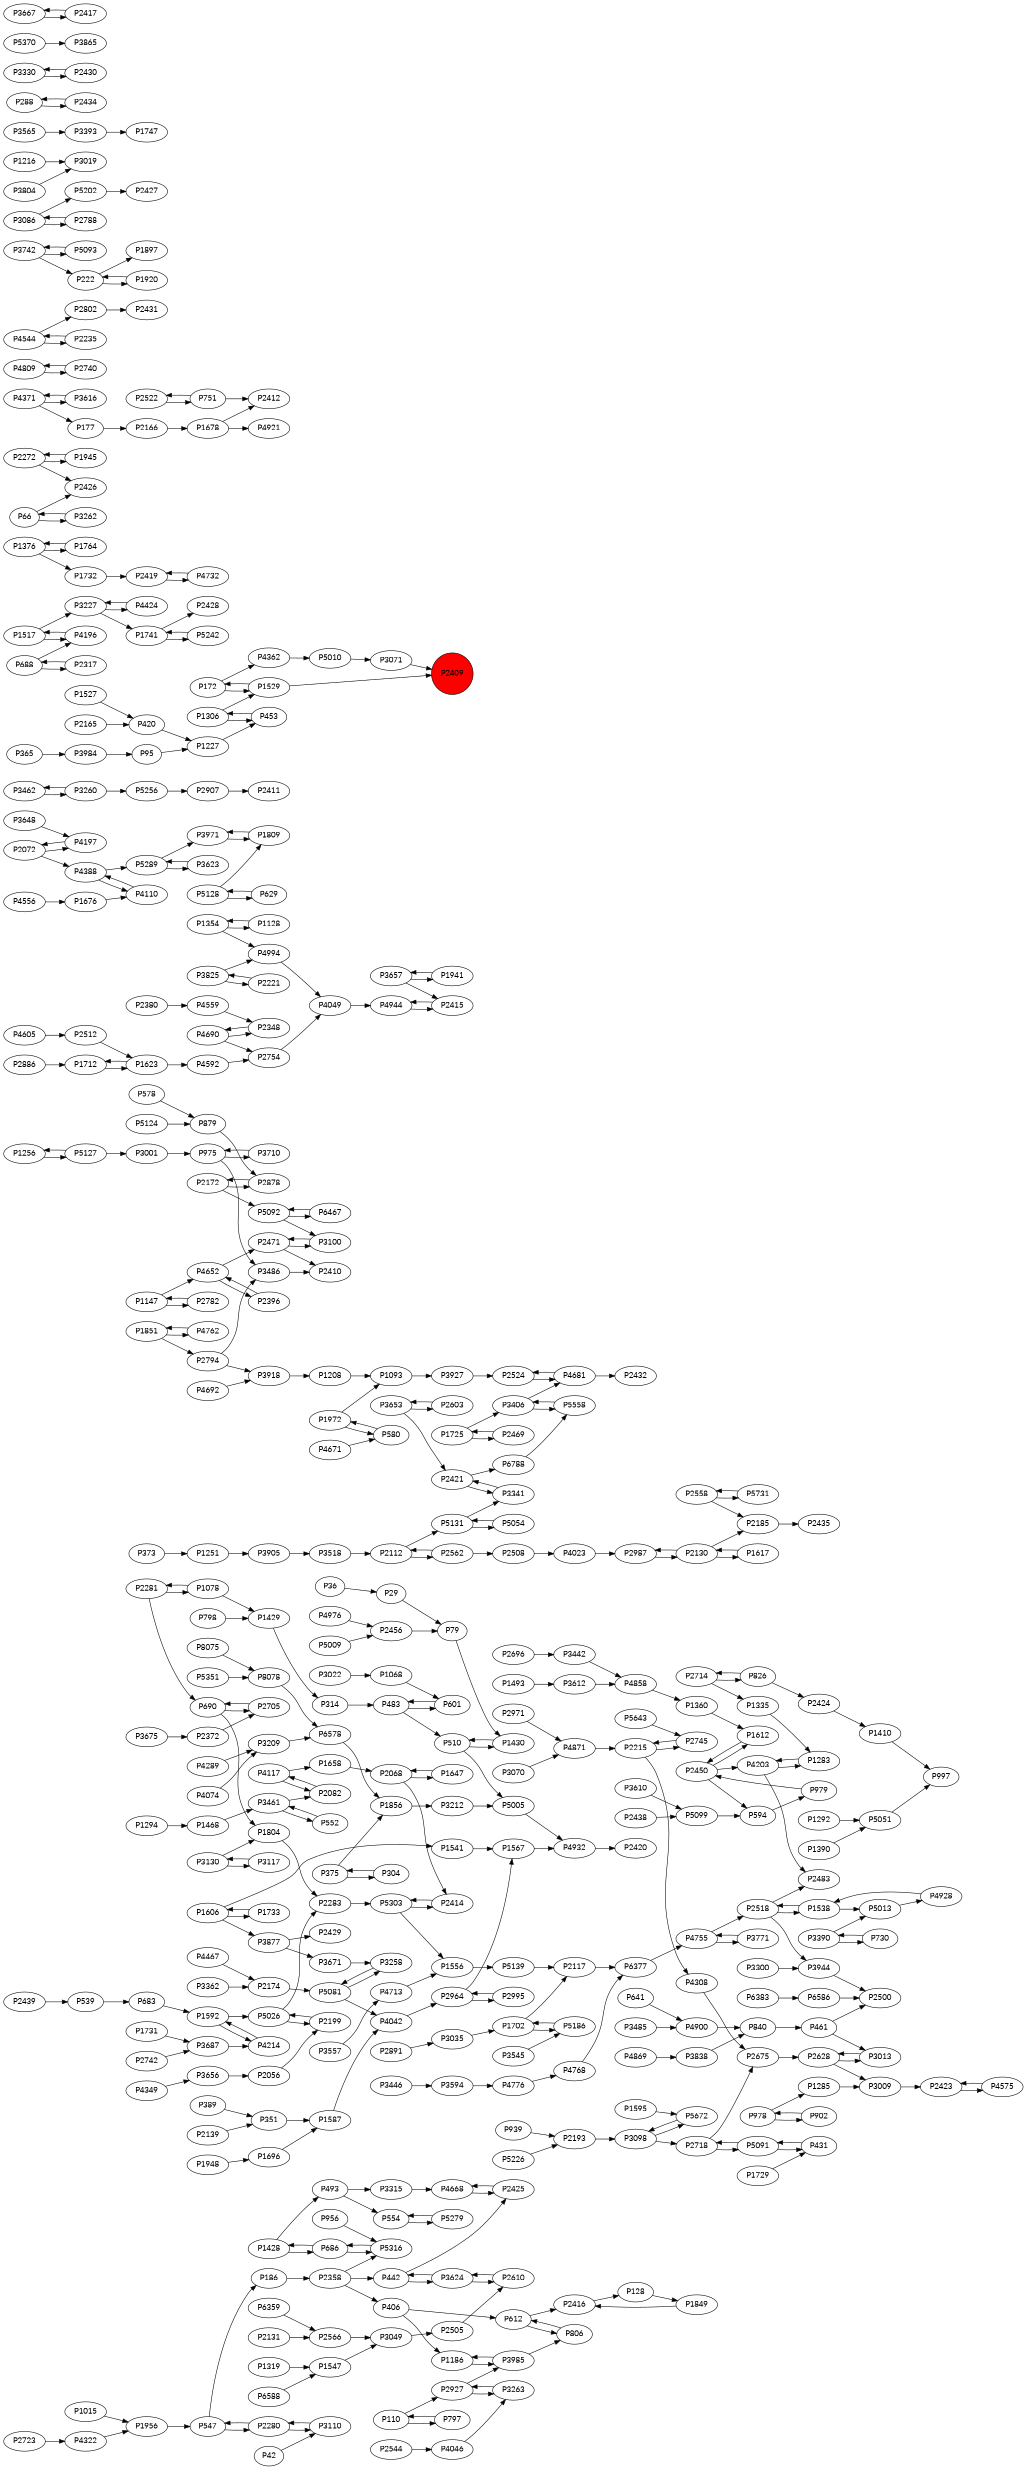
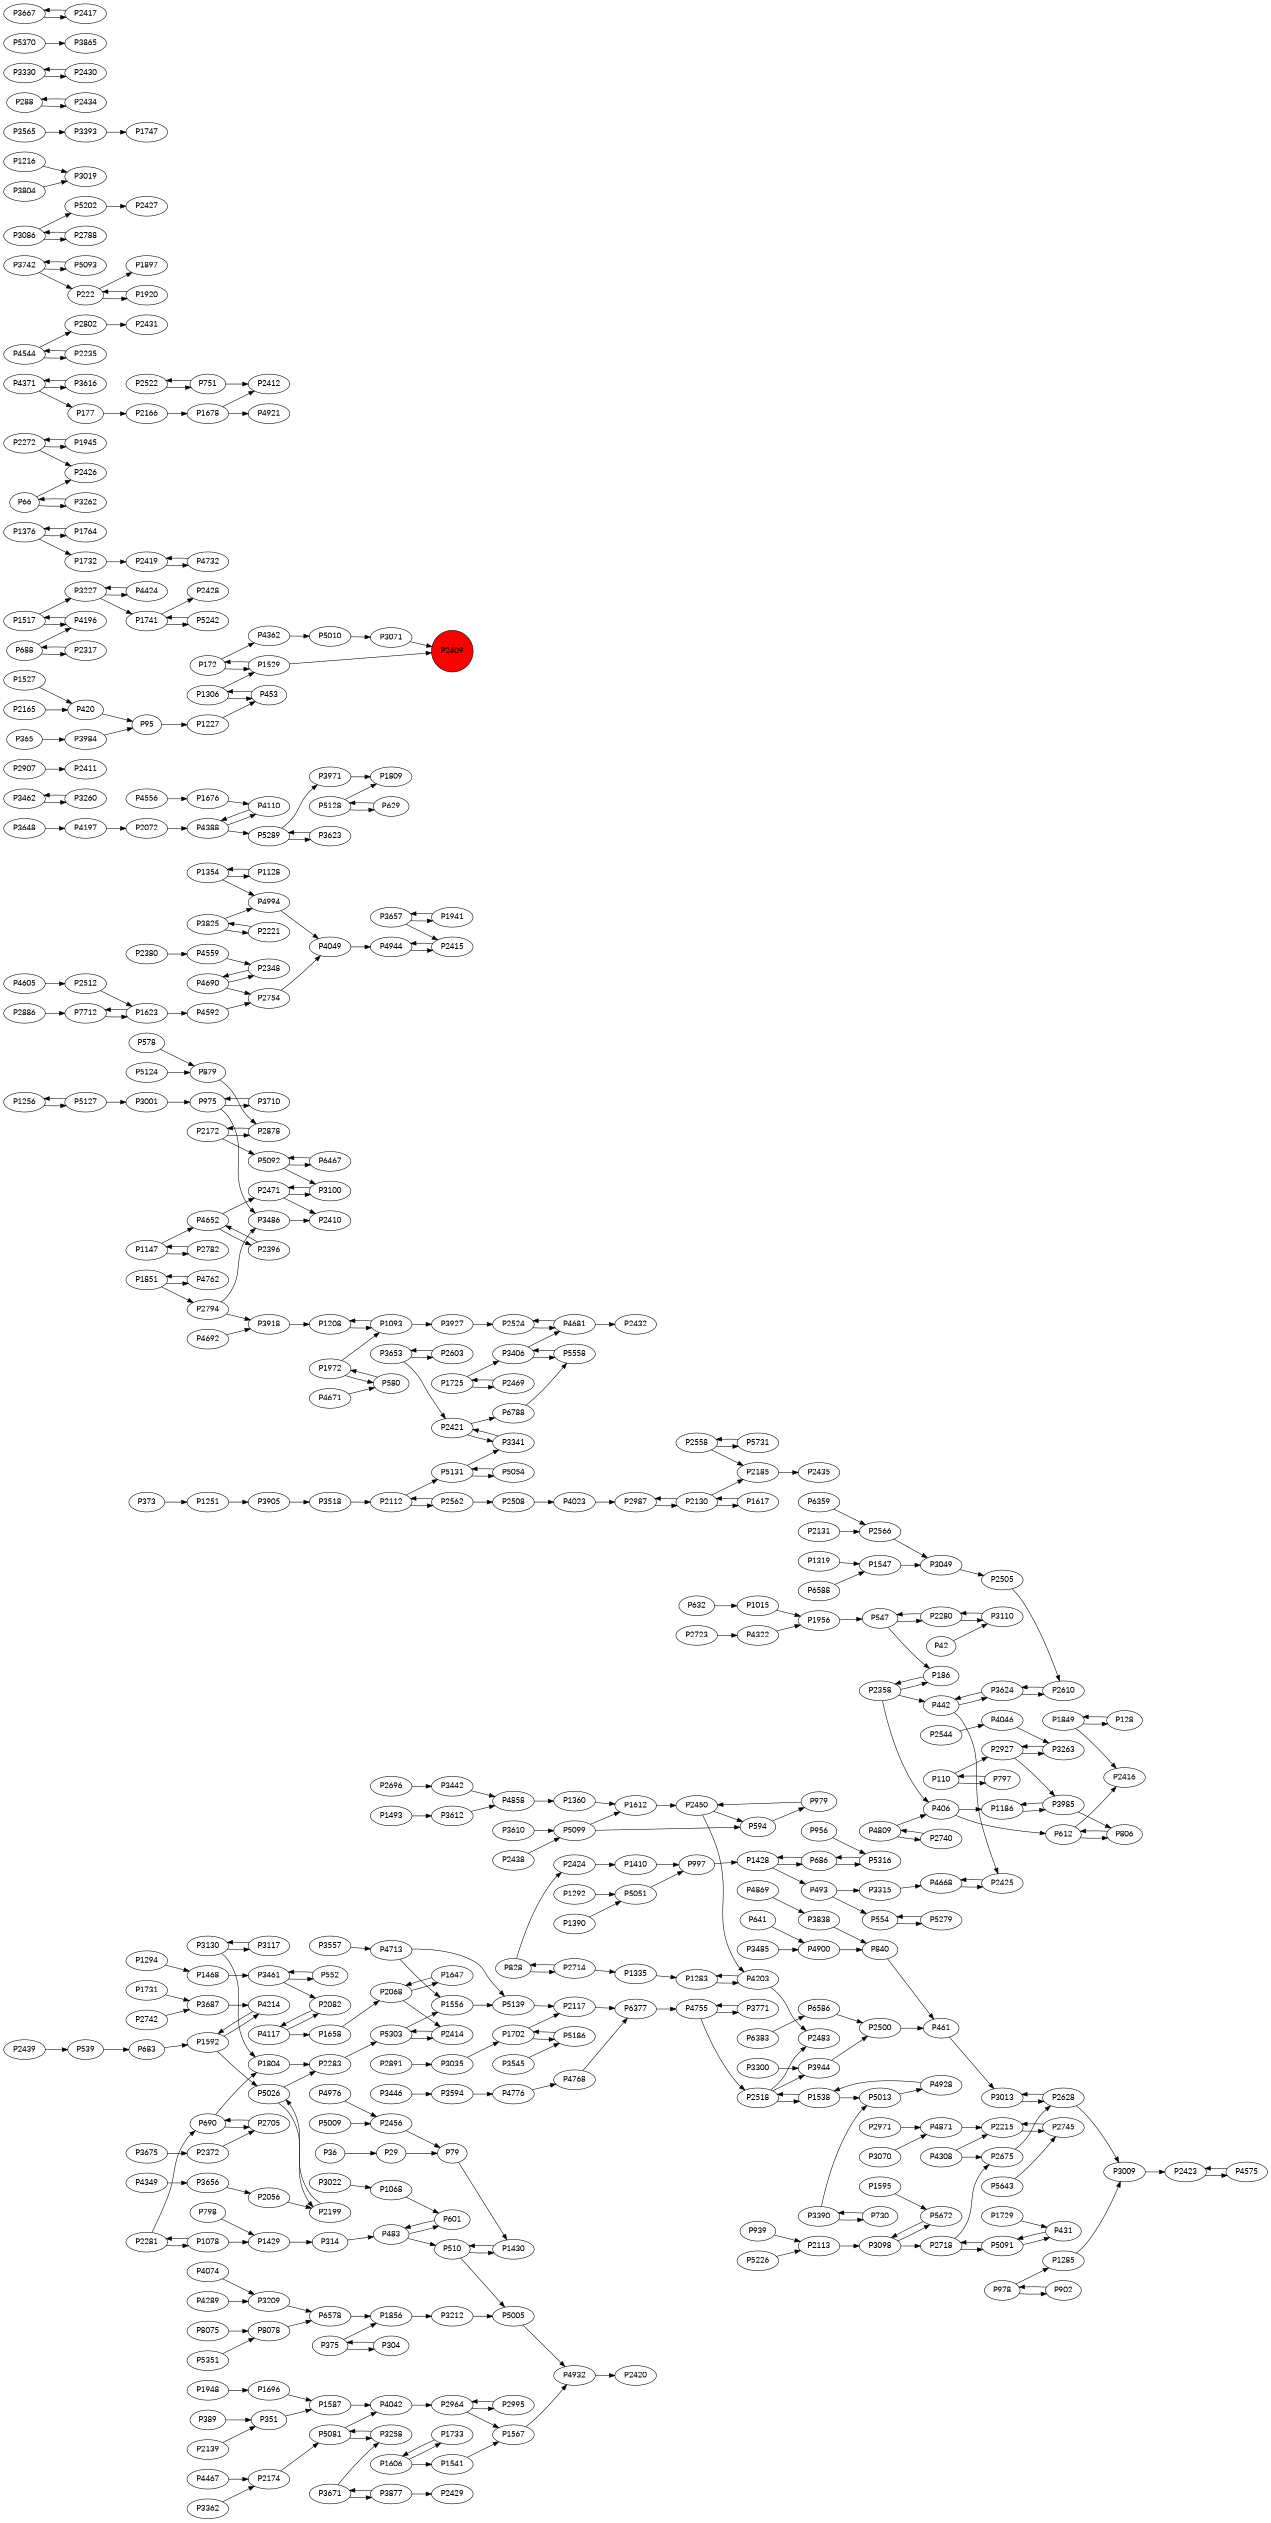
edge "P420" -> "P1227": now "P420" -> "P95"
node "P5256": removed
edge "P1809" -> "P3971": removed
edge "P2072" -> "P4197": removed
node "P1712": label "P1712" -> "P7712"
edge "P1093" -> "P1208": added
node "P632": added
node "P826": label "P826" -> "P828"
edge "P2450" -> "P1612": now "P5099" -> "P1612"
edge "P4809" -> "P406": added
edge "P2215" -> "P4308": reversed
edge "P997" -> "P1428": added
edge "P1606" -> "P3877": now "P3671" -> "P3877"
edge "P4713" -> "P5139": added
edge "P461" -> "P2500": reversed
node "P2193": label "P2193" -> "P2113"
edge "P2358" -> "P5316": now "P2358" -> "P186"
edge "P2416" -> "P128": now "P1849" -> "P128"
